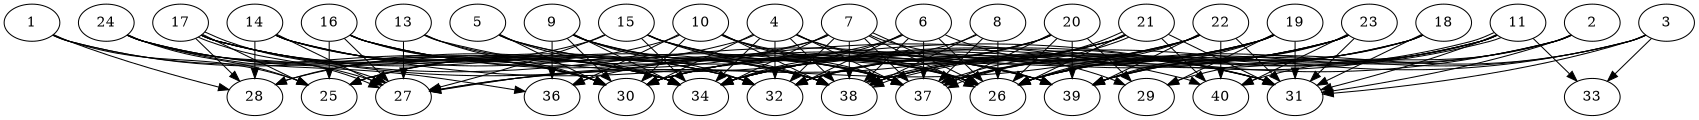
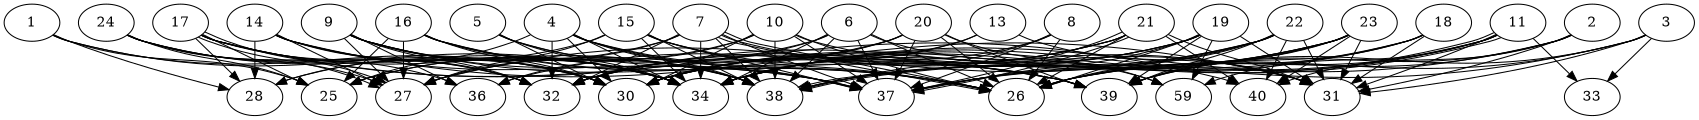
edge "13" -> "27": now "9" -> "27"
node "29": label "29" -> "59"
